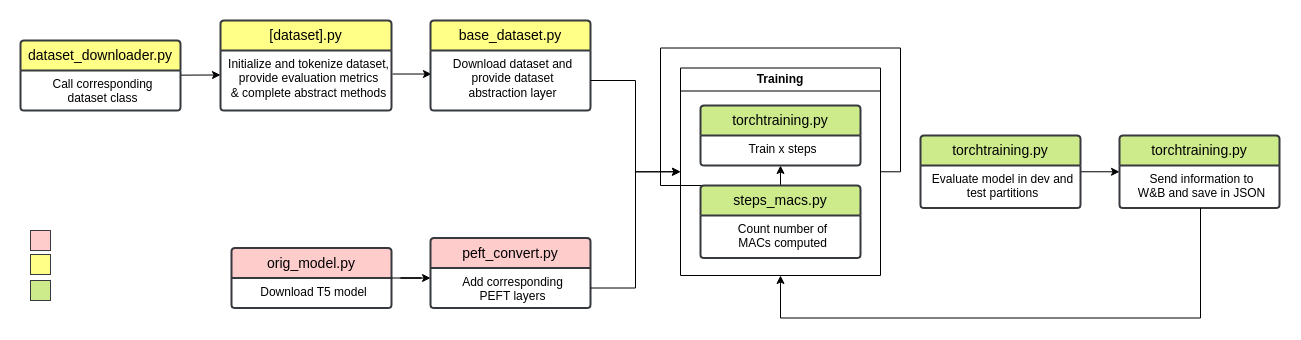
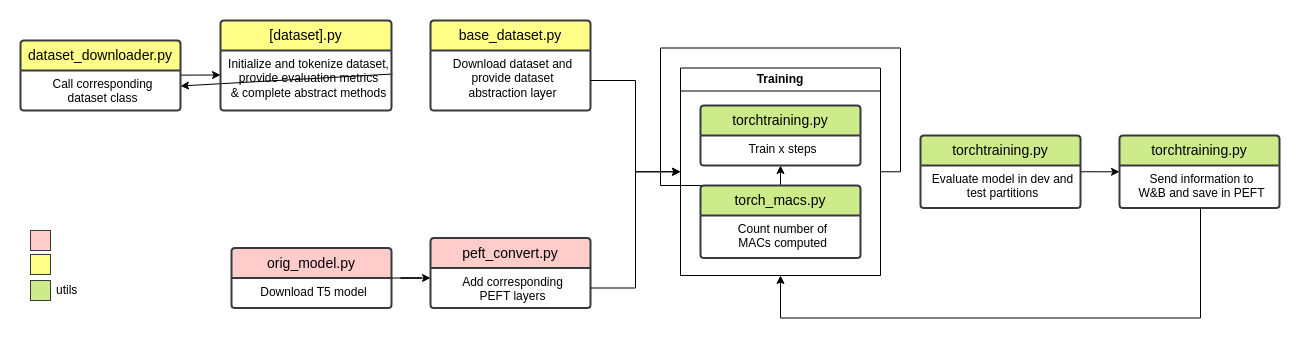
edge "Initialize and tokenize dataset, provide evaluation metrics & complete abstract methods" -> "Download dataset and provide dataset abstraction layer": now "Initialize and tokenize dataset, provide evaluation metrics & complete abstract methods" -> "Call corresponding dataset class"
node "Send information to W&B and save in JSON": label "Send information to W&B and save in JSON" -> "Send information to W&B and save in PEFT"
node "steps_macs.py": label "steps_macs.py" -> "torch_macs.py"
node "utils": added
